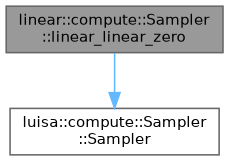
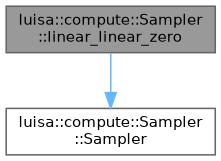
node "linear::compute::Sampler ::linear_linear_zero": label "linear::compute::Sampler ::linear_linear_zero" -> "luisa::compute::Sampler ::linear_linear_zero"
